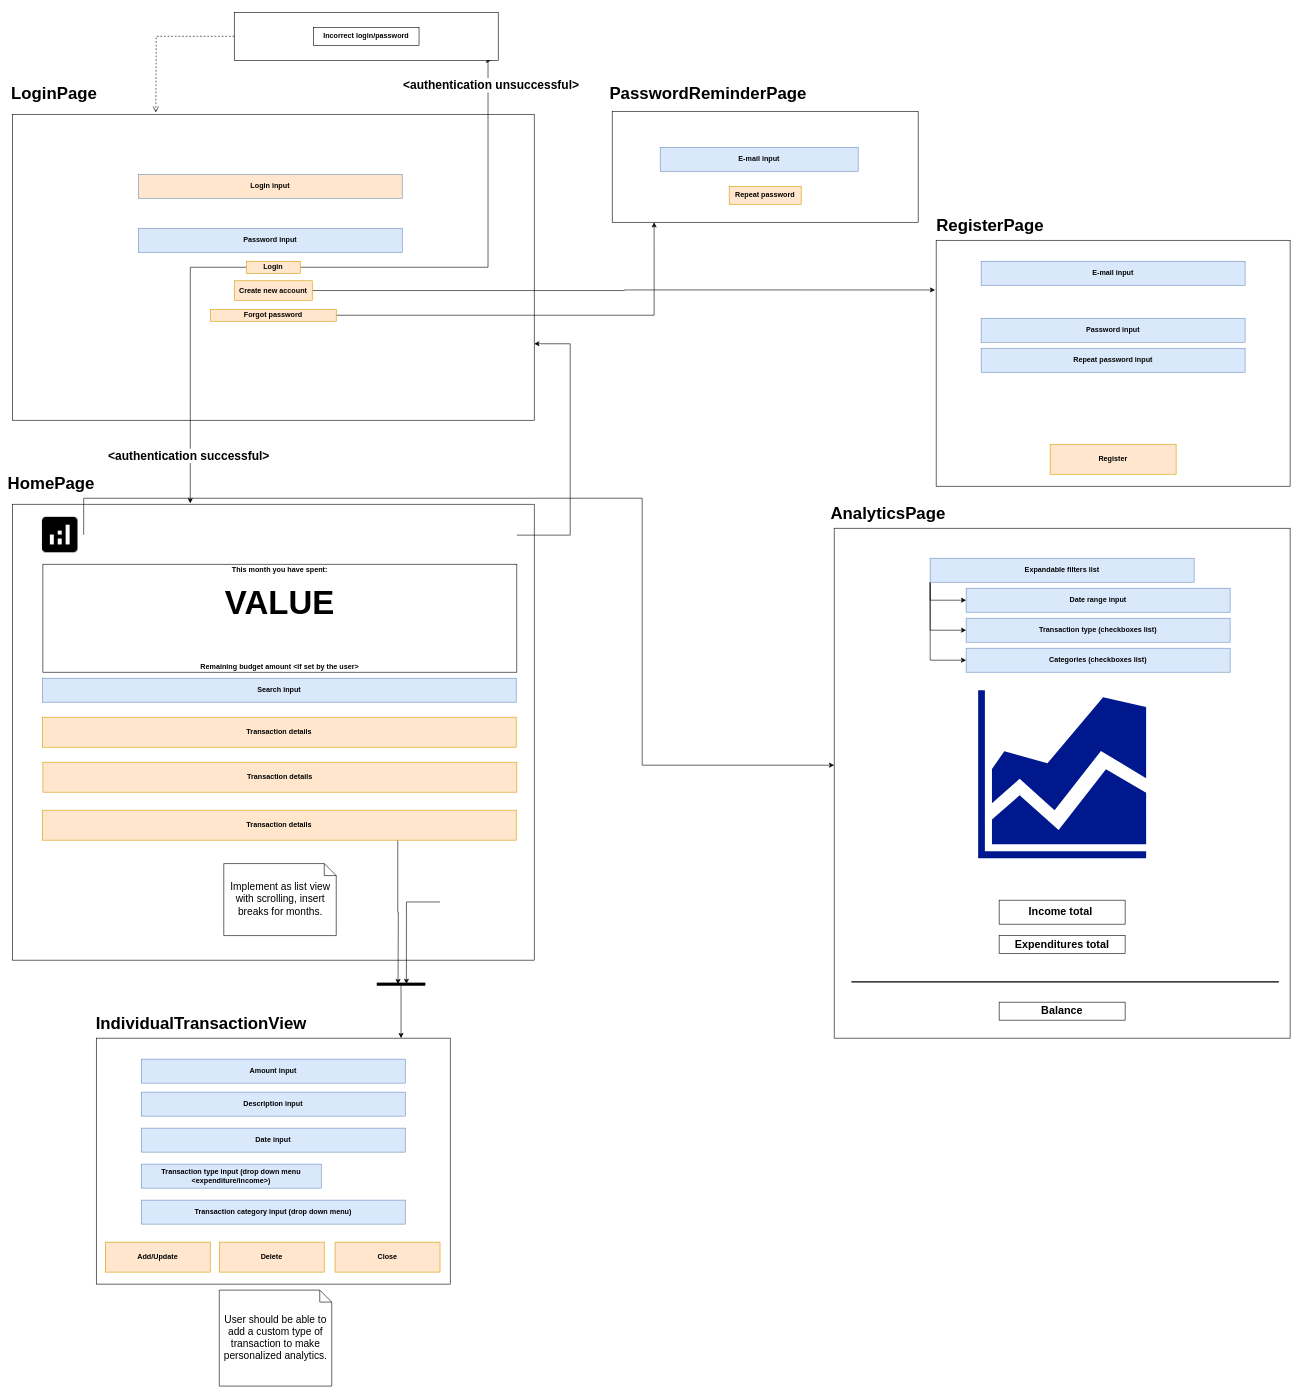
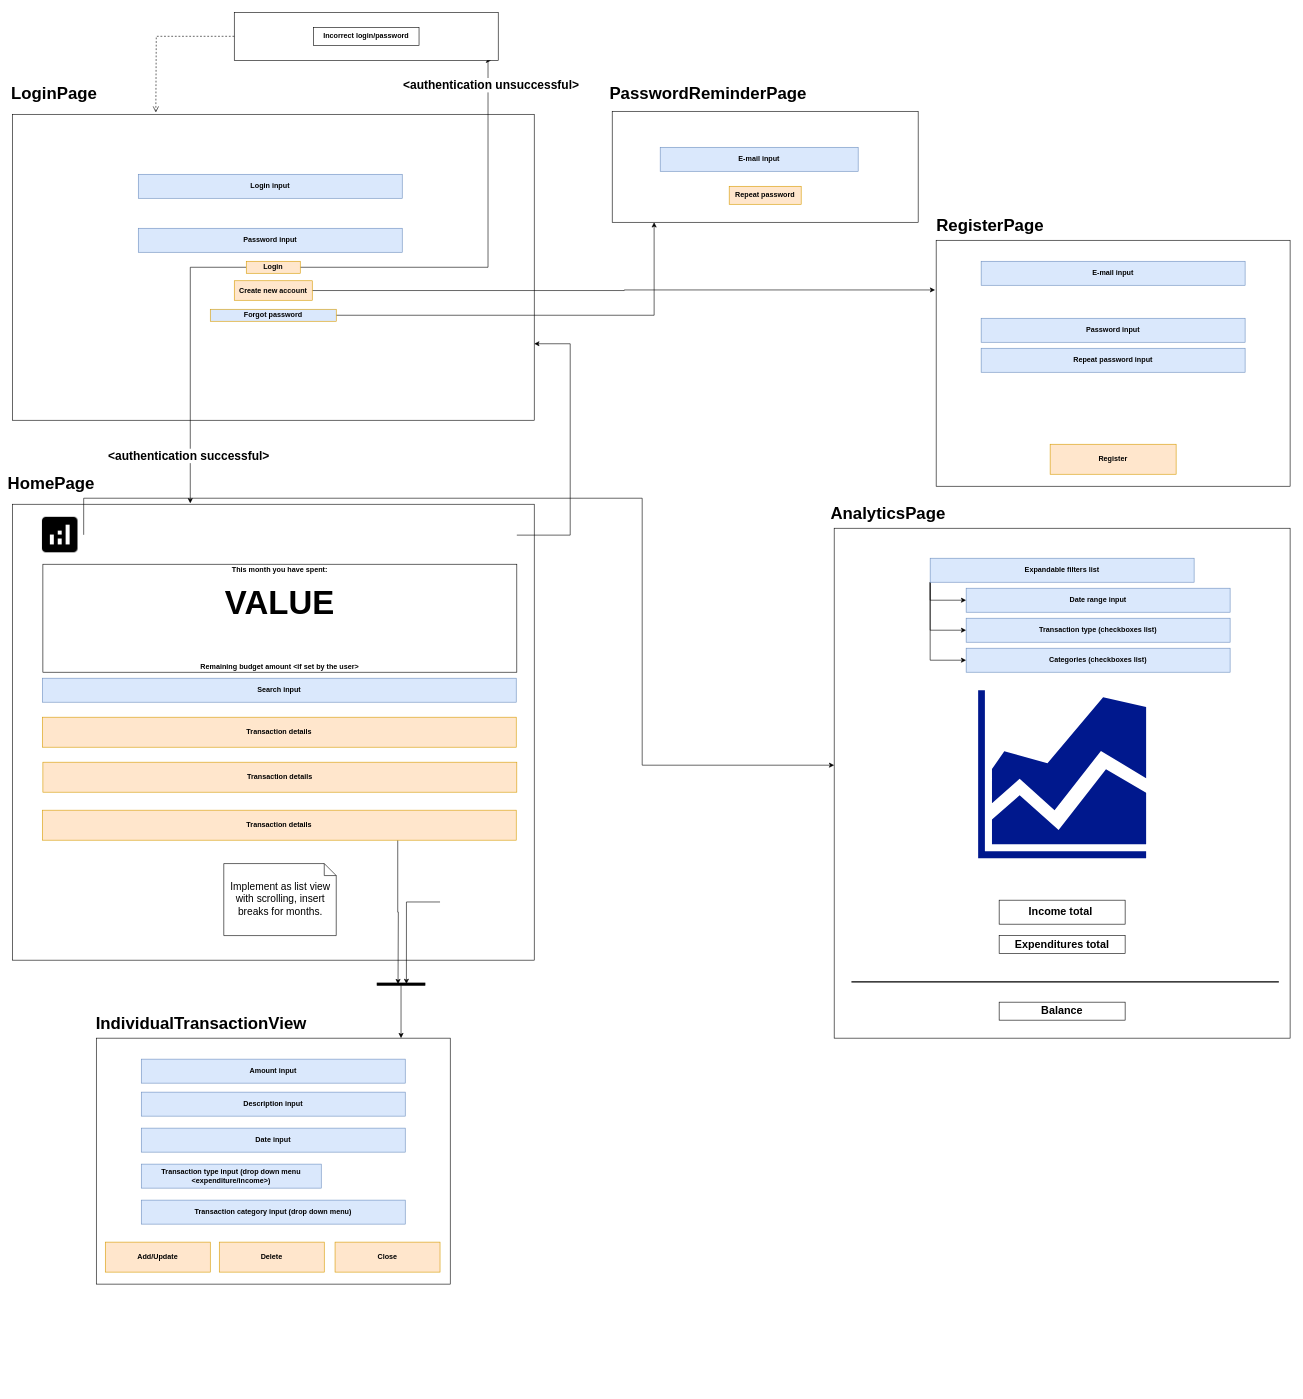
node "Login input": fillcolor #ffe6cc -> #dae8fc
node "Forgot password": fillcolor #ffe6cc -> #dae8fc
node "User should be able to add a custom type of transaction to make personalized analytics.": removed
